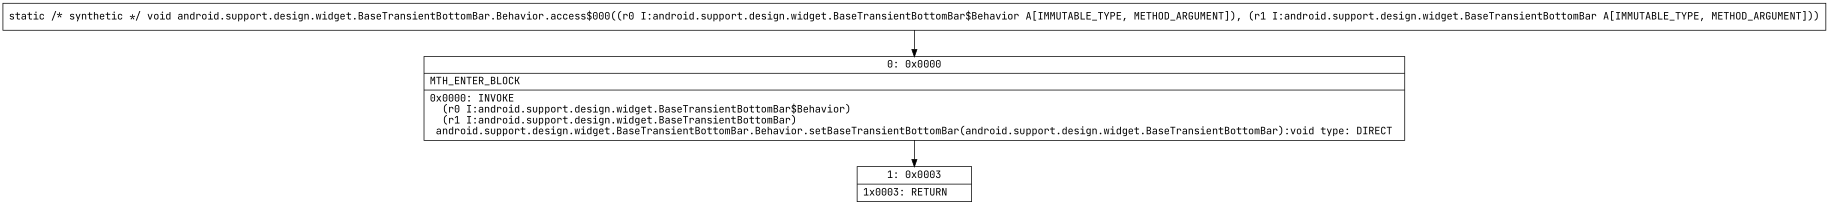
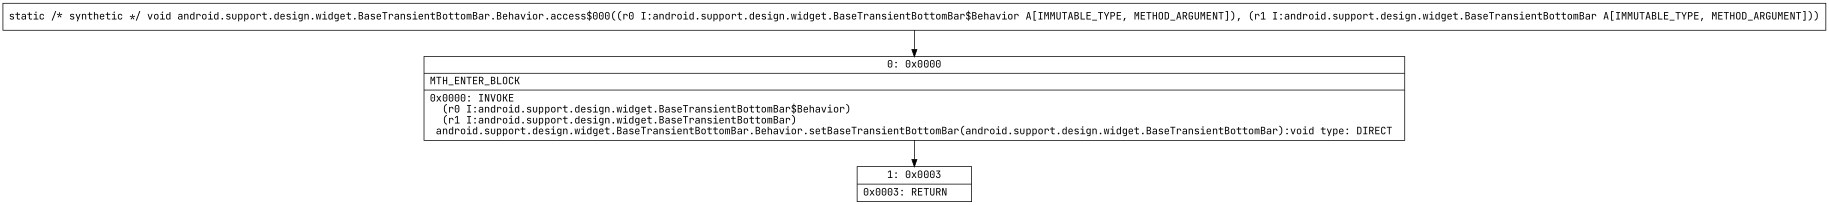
node "1: 0x0003": text "1x0003: RETURN" -> "0x0003: RETURN"
